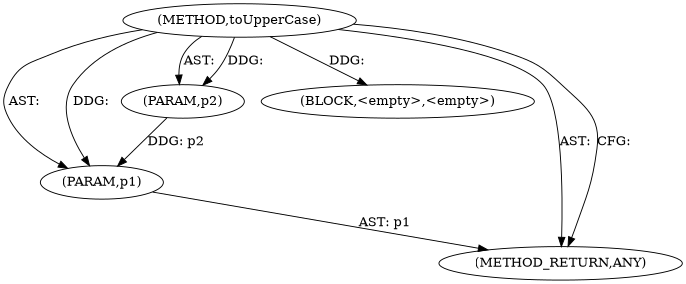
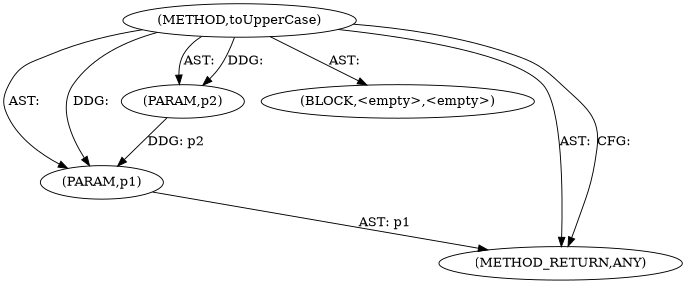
edge "(METHOD,toUpperCase)" -> "(BLOCK,<empty>,<empty>)": label "DDG: " -> "AST: "
